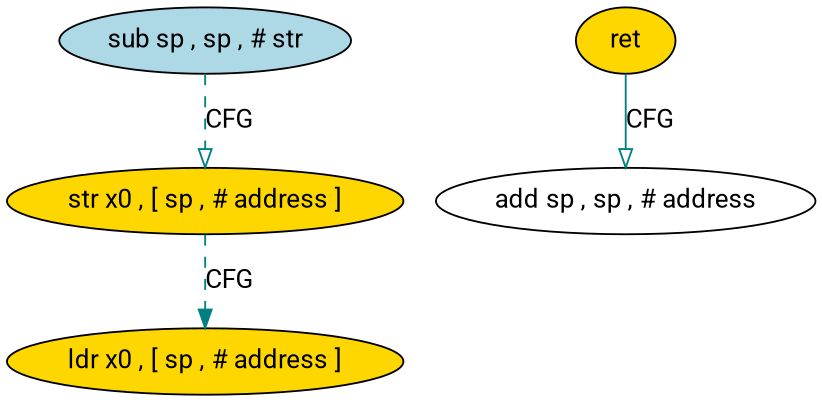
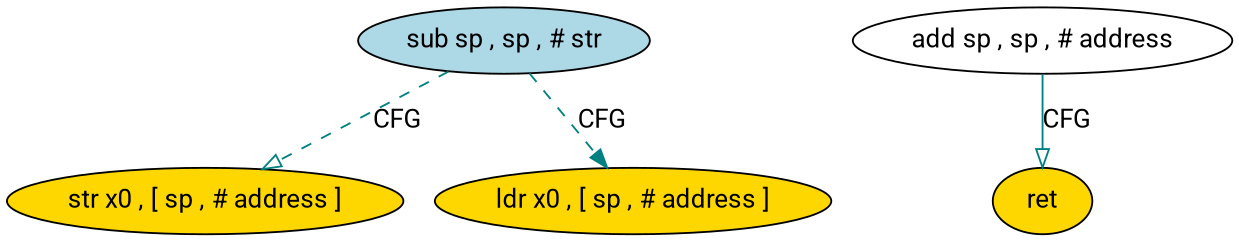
edge "ret" -> "add sp , sp , # address": reversed
edge "str x0 , [ sp , # address ]" -> "ldr x0 , [ sp , # address ]": now "sub sp , sp , # str" -> "ldr x0 , [ sp , # address ]"
